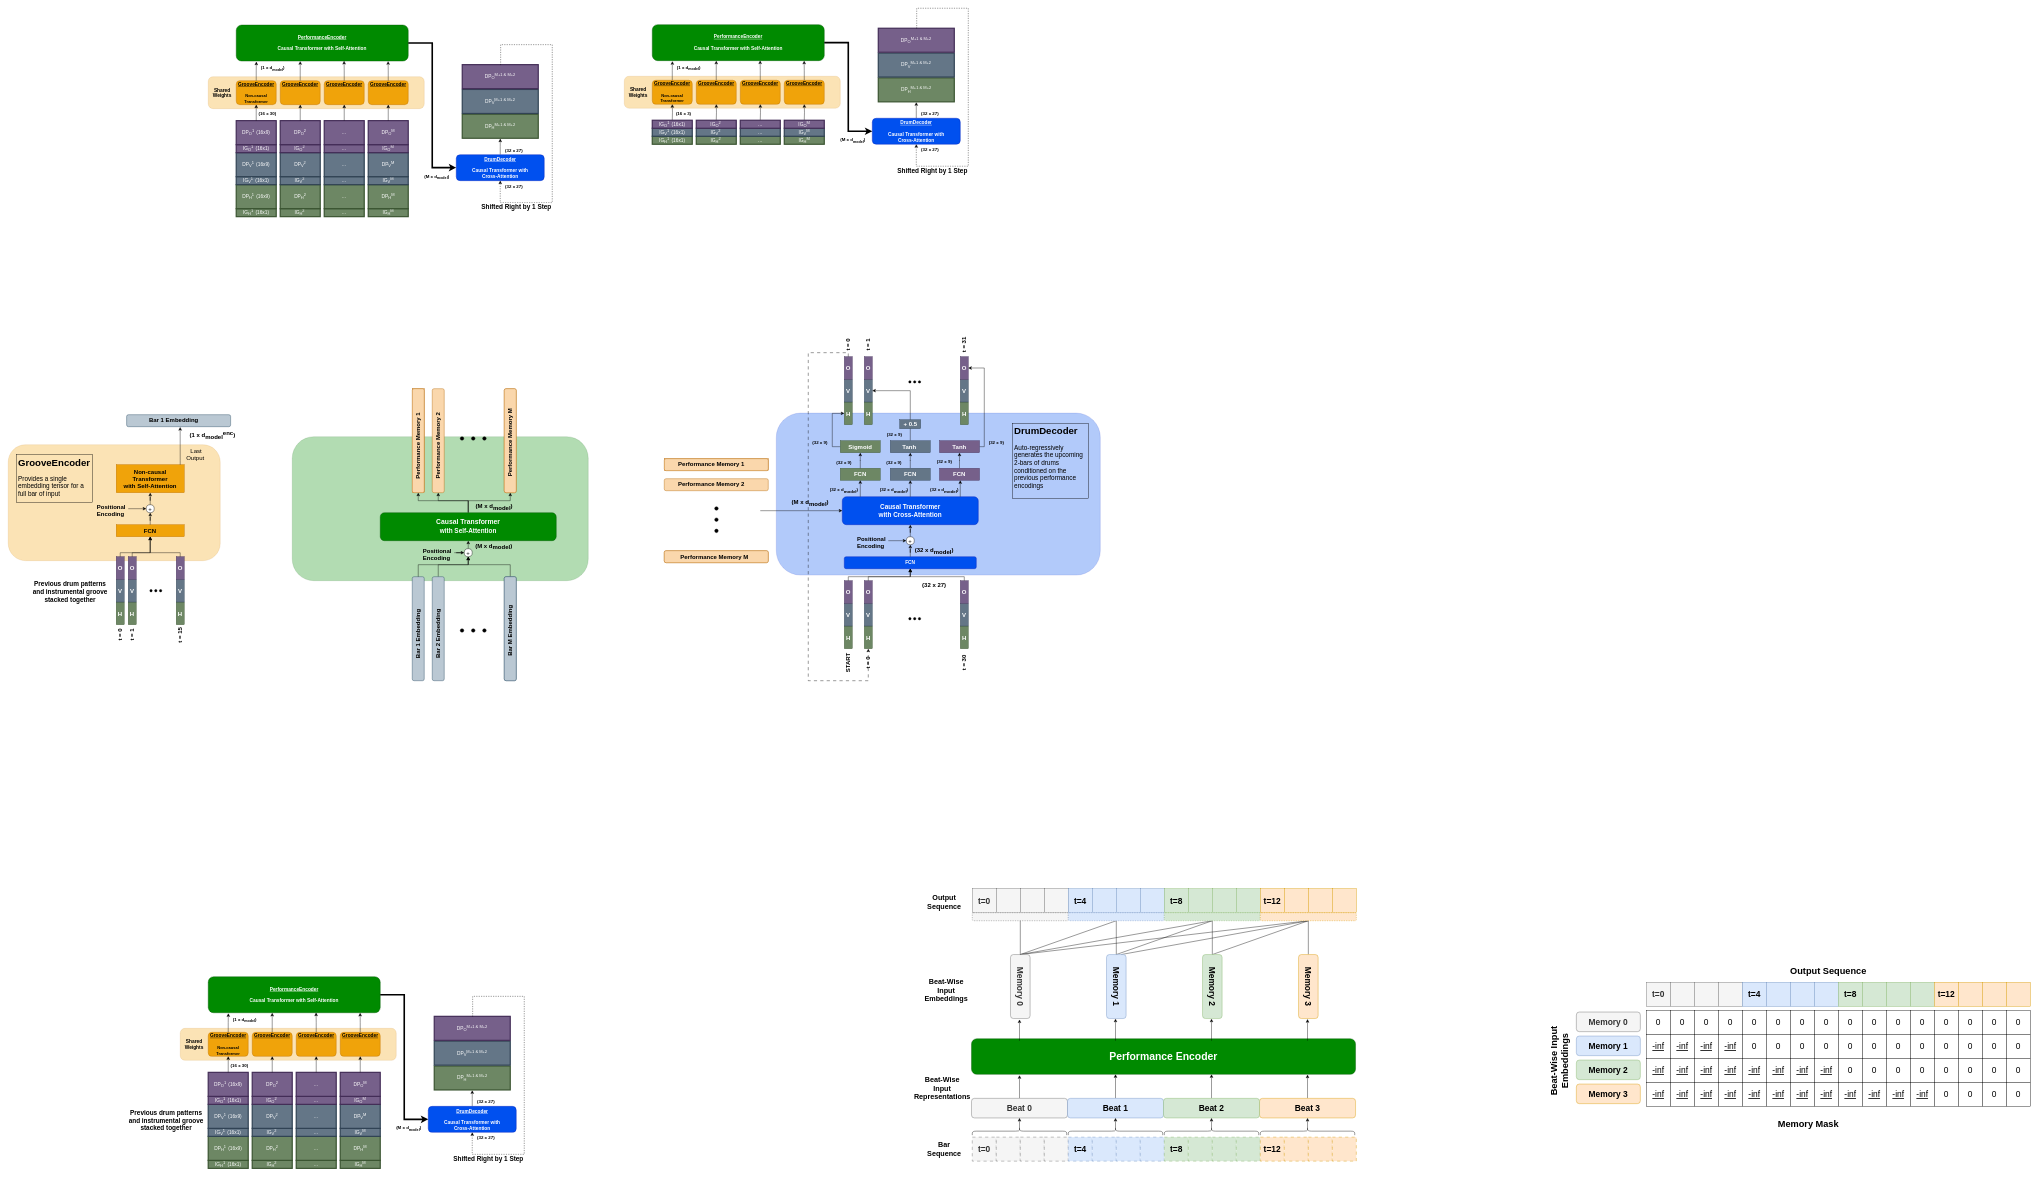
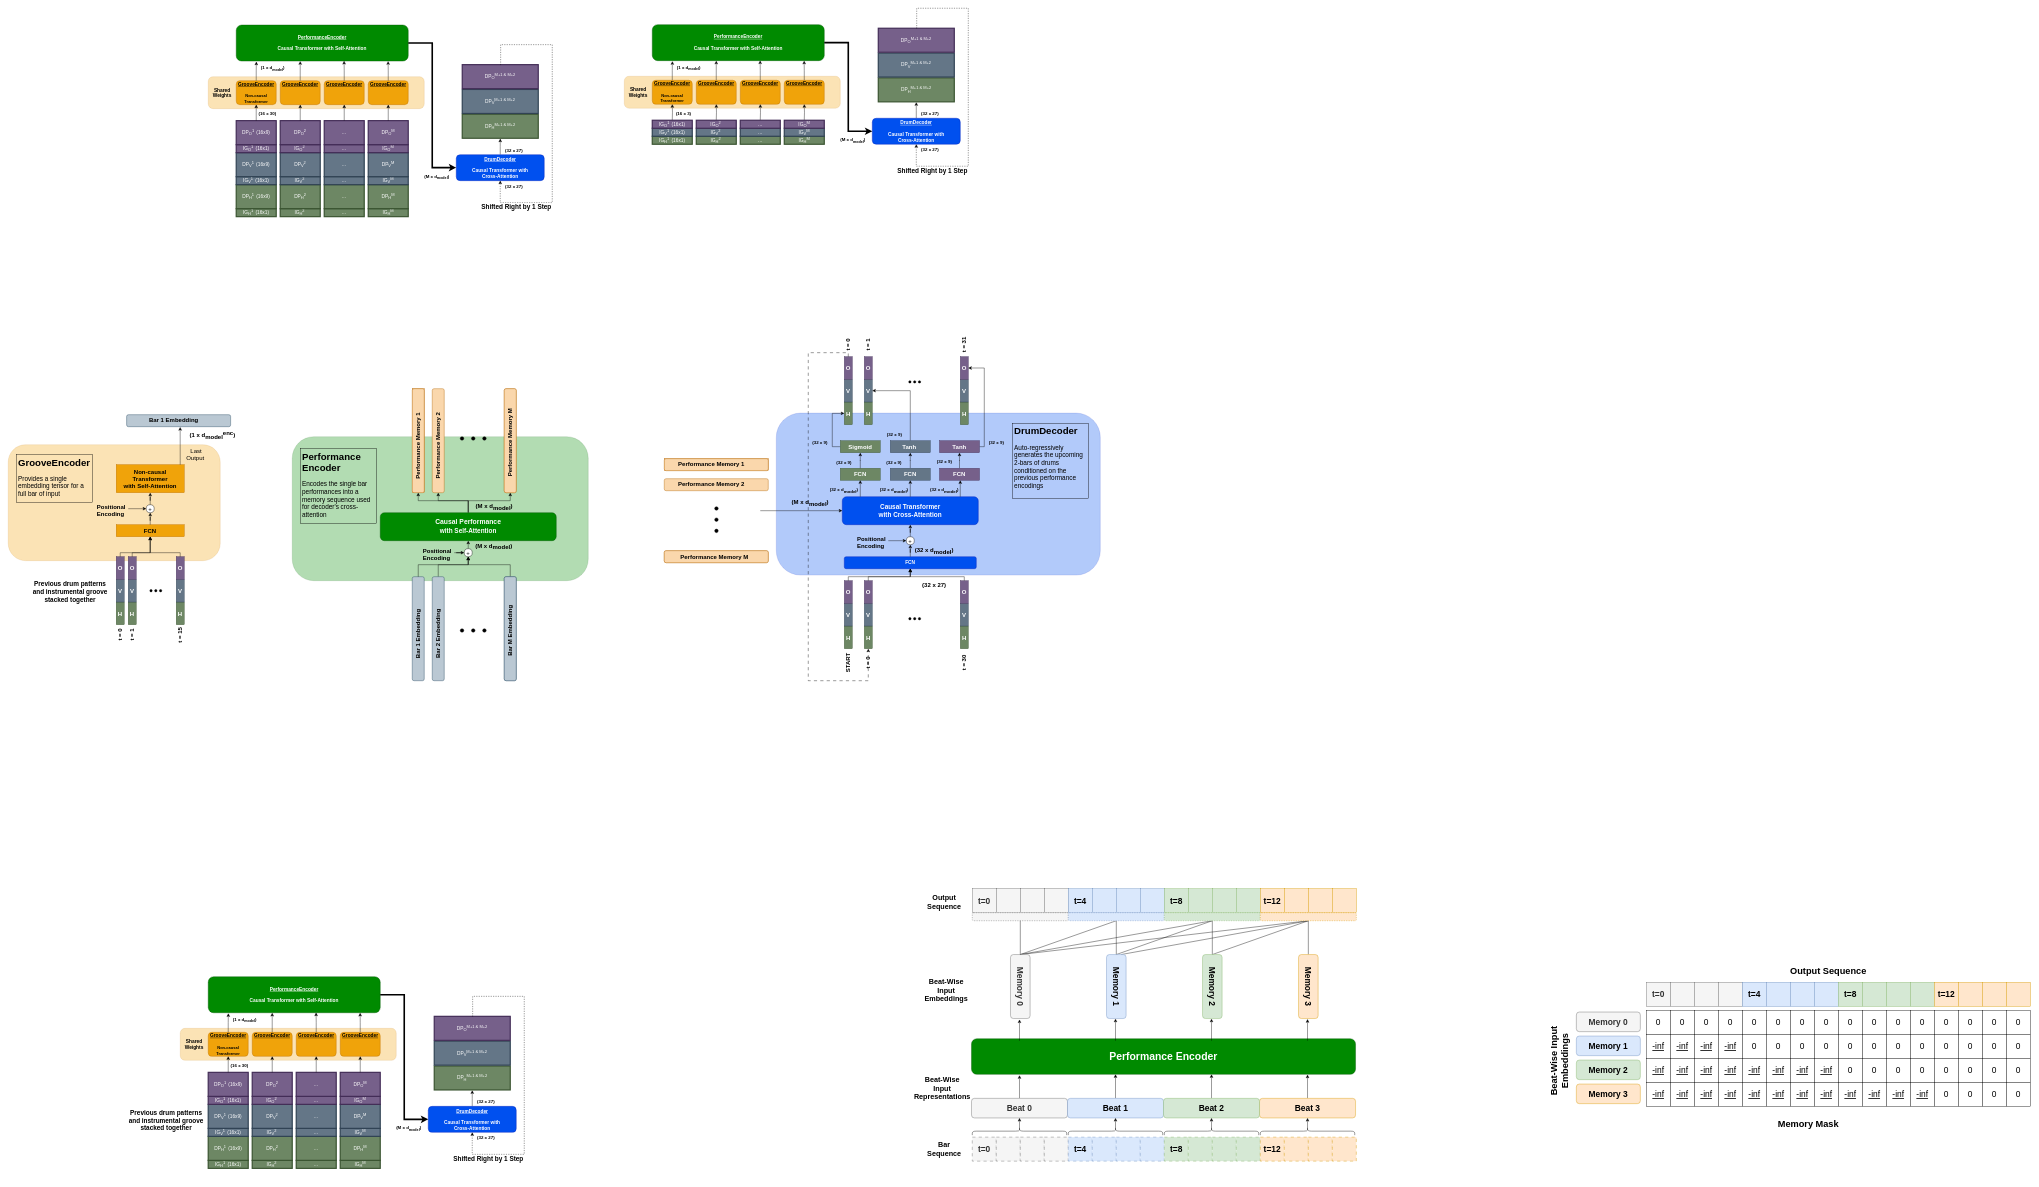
node "+ 0.5": removed
node "Performance EncoderEncodes the single bar performances into a memory sequence used for decoder's cross-attention": added
node "Causal Transformerwith Self-Attention": label "Causal Transformerwith Self-Attention" -> "Causal Performancewith Self-Attention"
